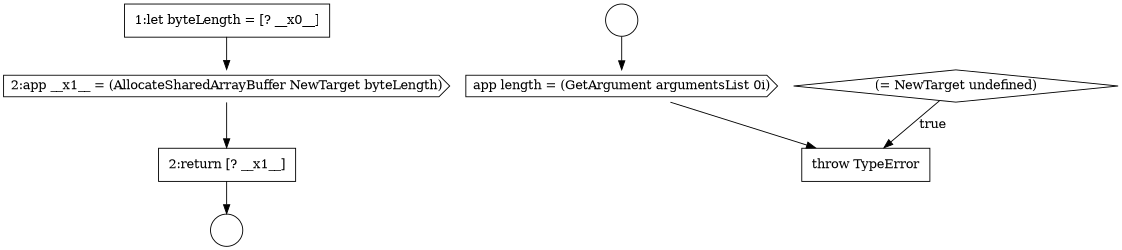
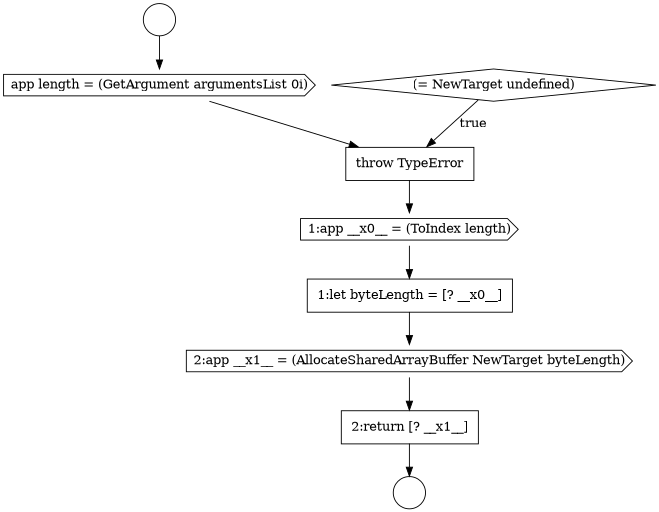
node "1:app __x0__ = (ToIndex length)": added
